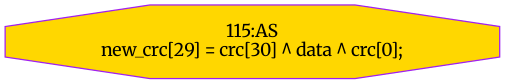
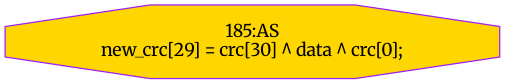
node "115:AS new_crc[29] = crc[30] ^ data ^ crc[0];": label "115:AS new_crc[29] = crc[30] ^ data ^ crc[0];" -> "185:AS new_crc[29] = crc[30] ^ data ^ crc[0];"
